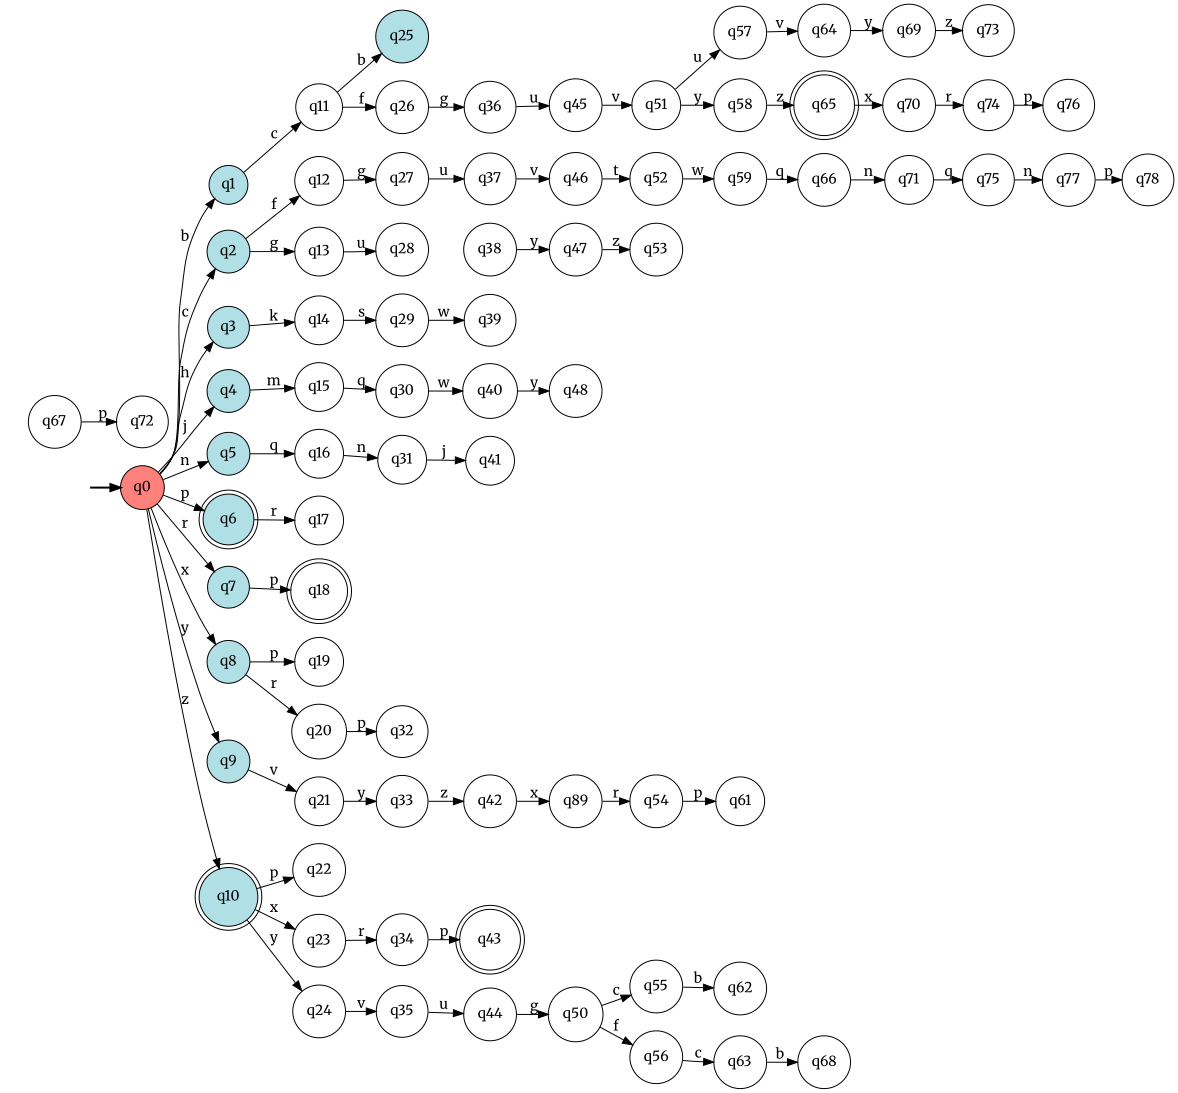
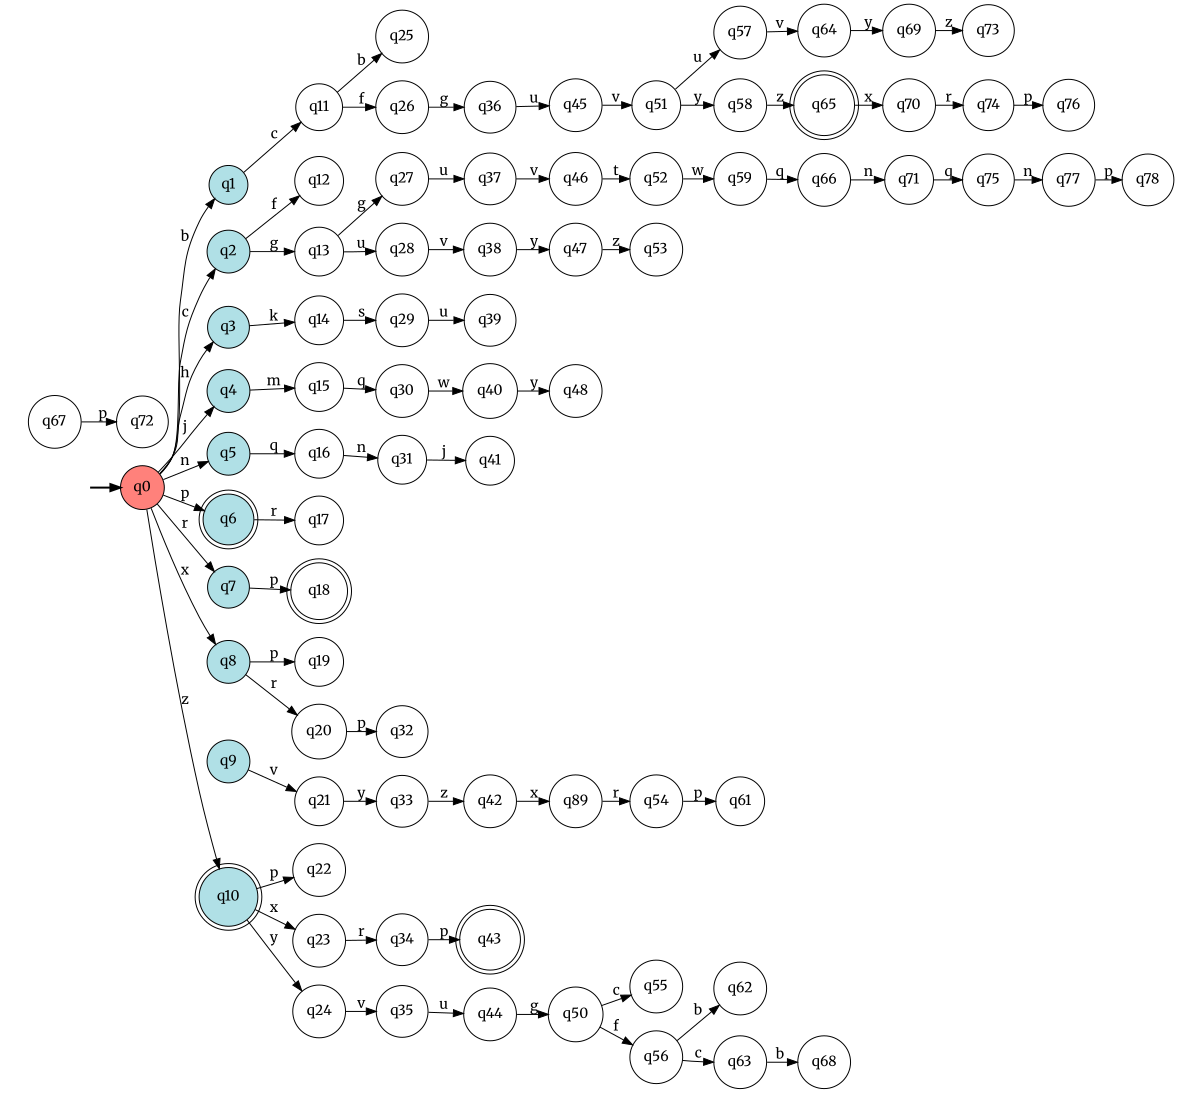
node "q25": fillcolor powderblue -> white
edge "q12" -> "q27": now "q13" -> "q27"
edge "q28" -> "q38": added, label "v"
edge "q29" -> "q39": label "w" -> "u"
edge "q0" -> "q9": removed, label "y"
edge "q55" -> "q62": now "q56" -> "q62"
